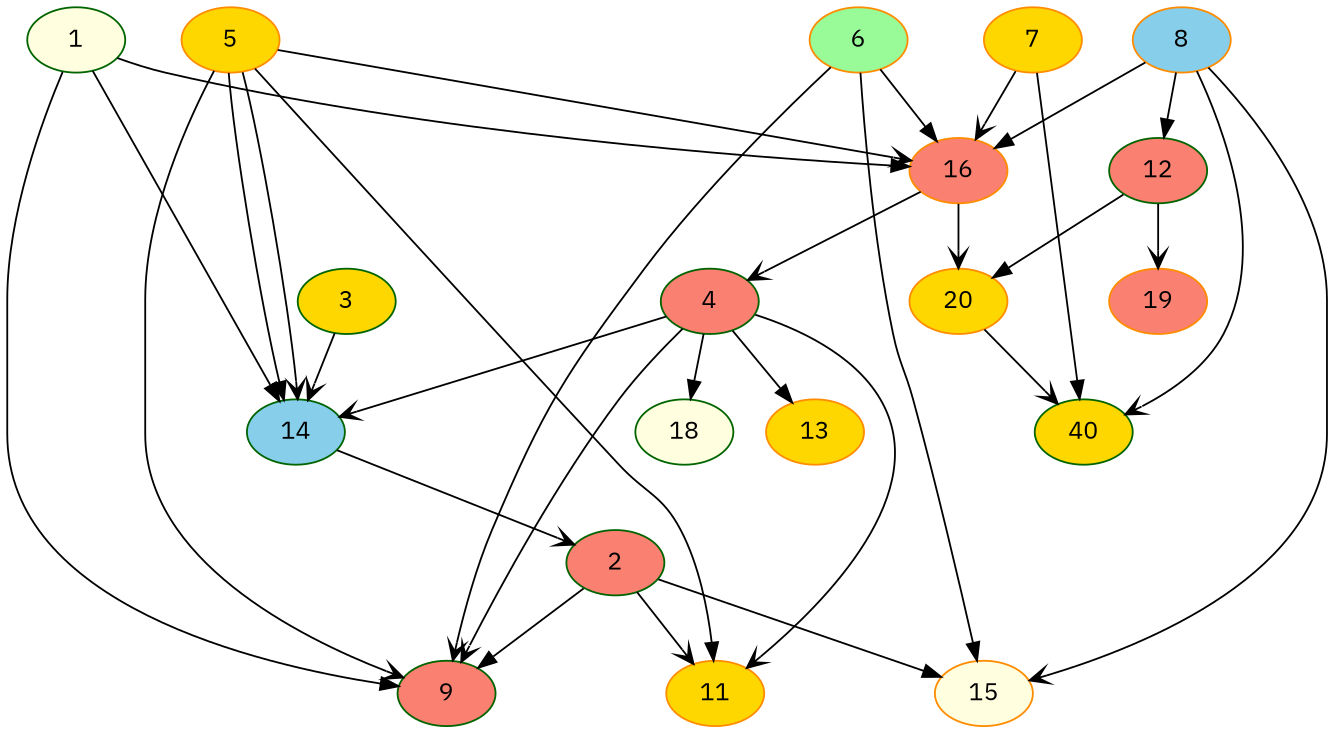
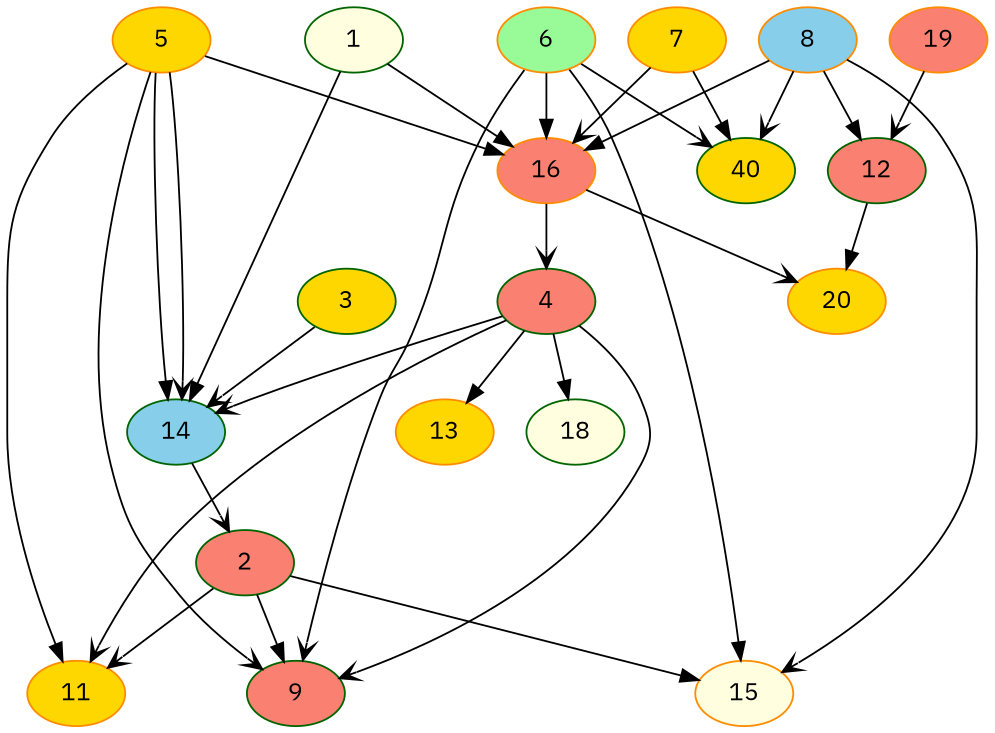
edge "5" -> "16": arrowhead vee -> normal
edge "12" -> "19": reversed
edge "20" -> "40": now "6" -> "40"
edge "1" -> "9": removed
